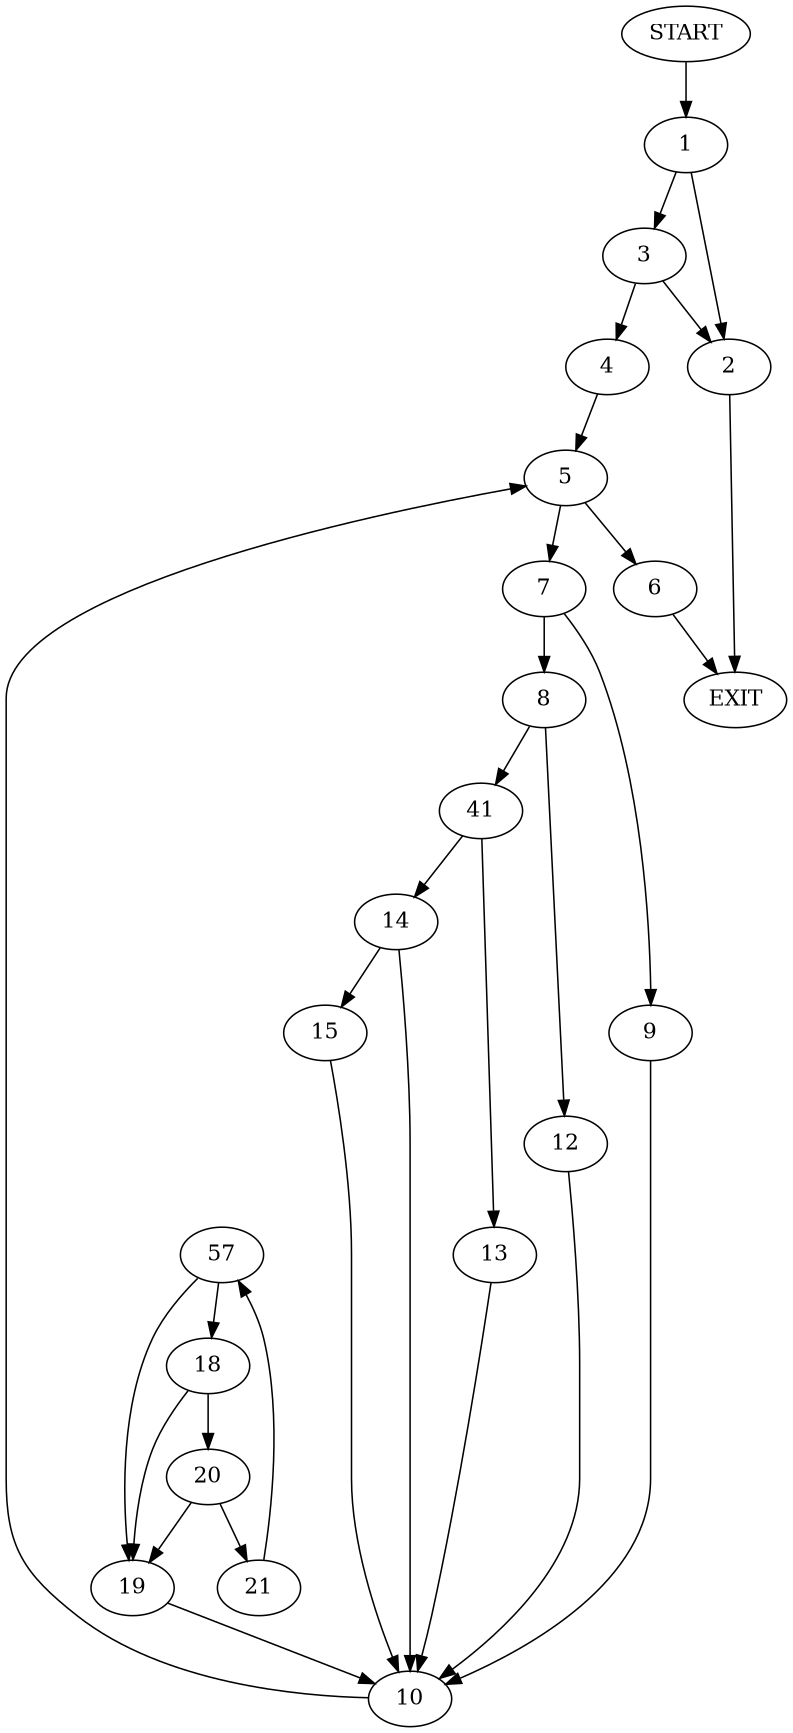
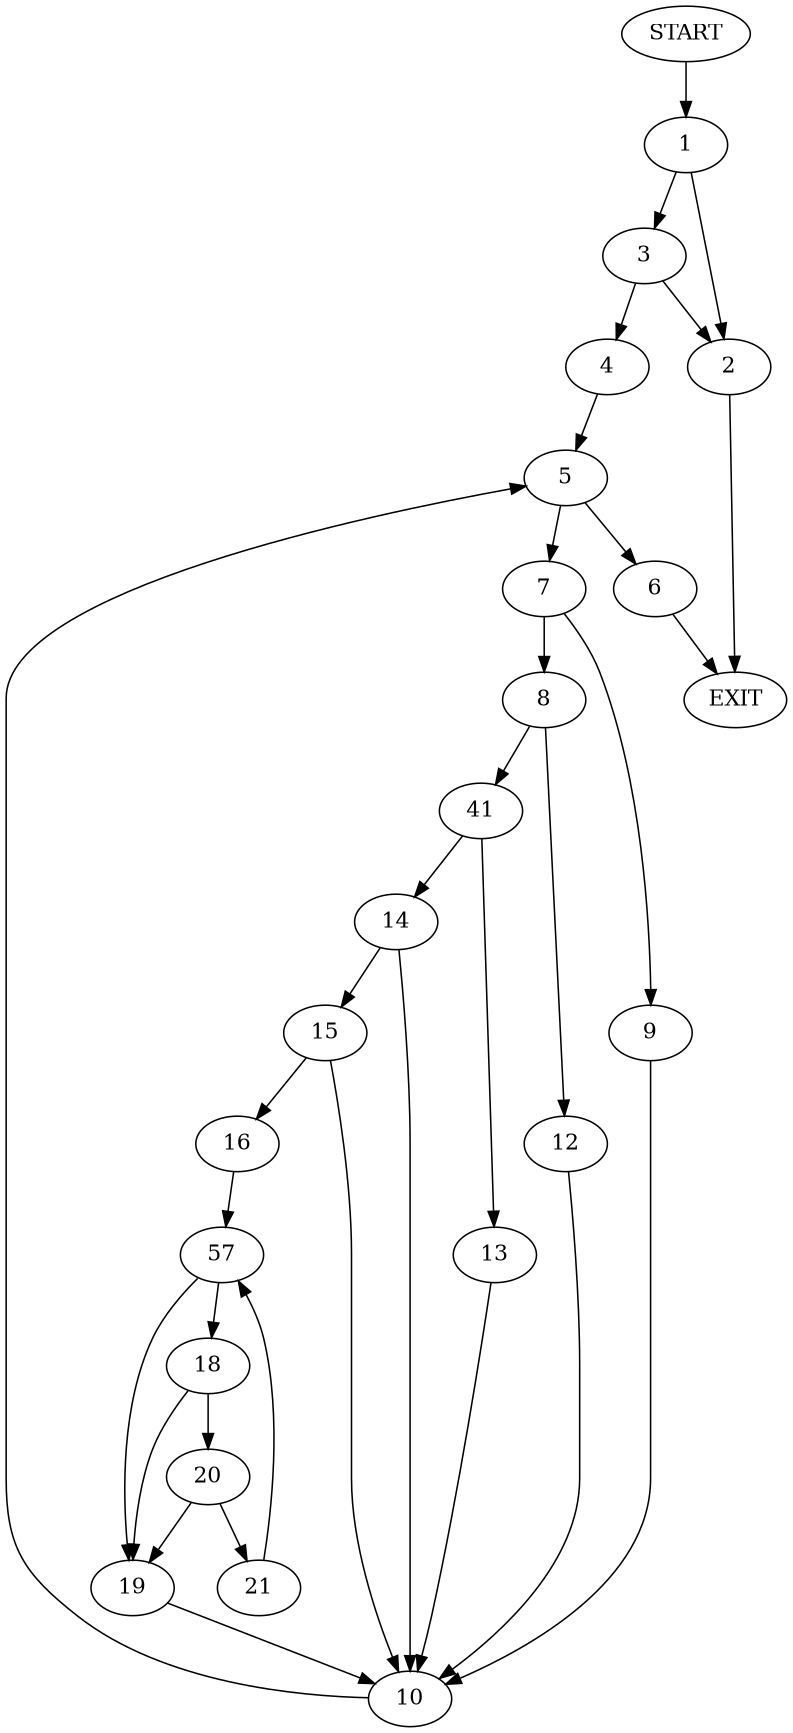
node "16": added
